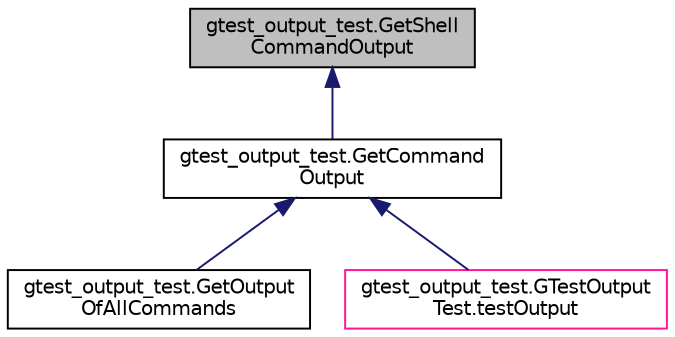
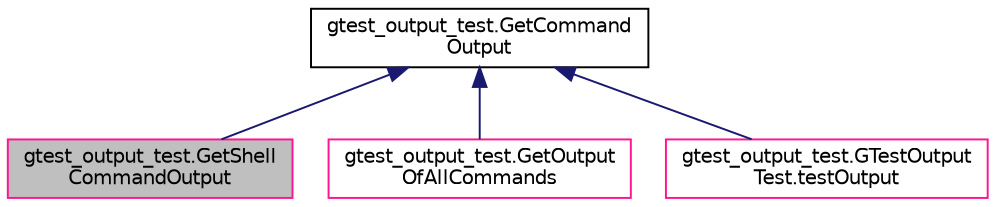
node "gtest_output_test.GetShell CommandOutput": color black -> deeppink
edge "gtest_output_test.GetCommand Output" -> "gtest_output_test.GetShell CommandOutput": reversed
node "gtest_output_test.GetOutput OfAllCommands": color black -> deeppink
